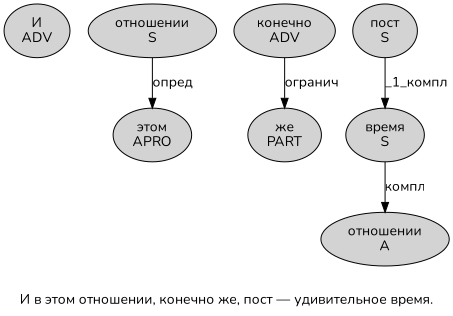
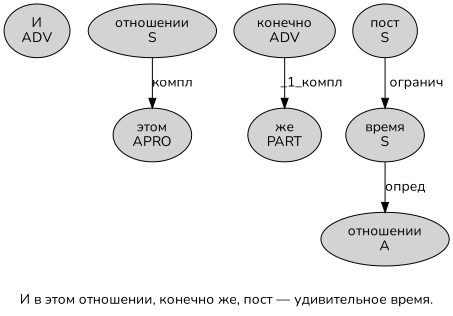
edge "отношении S" -> "этом APRO": label "опред" -> "компл"
edge "конечно ADV" -> "же PART": label "огранич" -> "_1_компл"
edge "пост S" -> "время S": label "_1_компл" -> "огранич"
edge "время S" -> "отношении A": label "компл" -> "опред"
